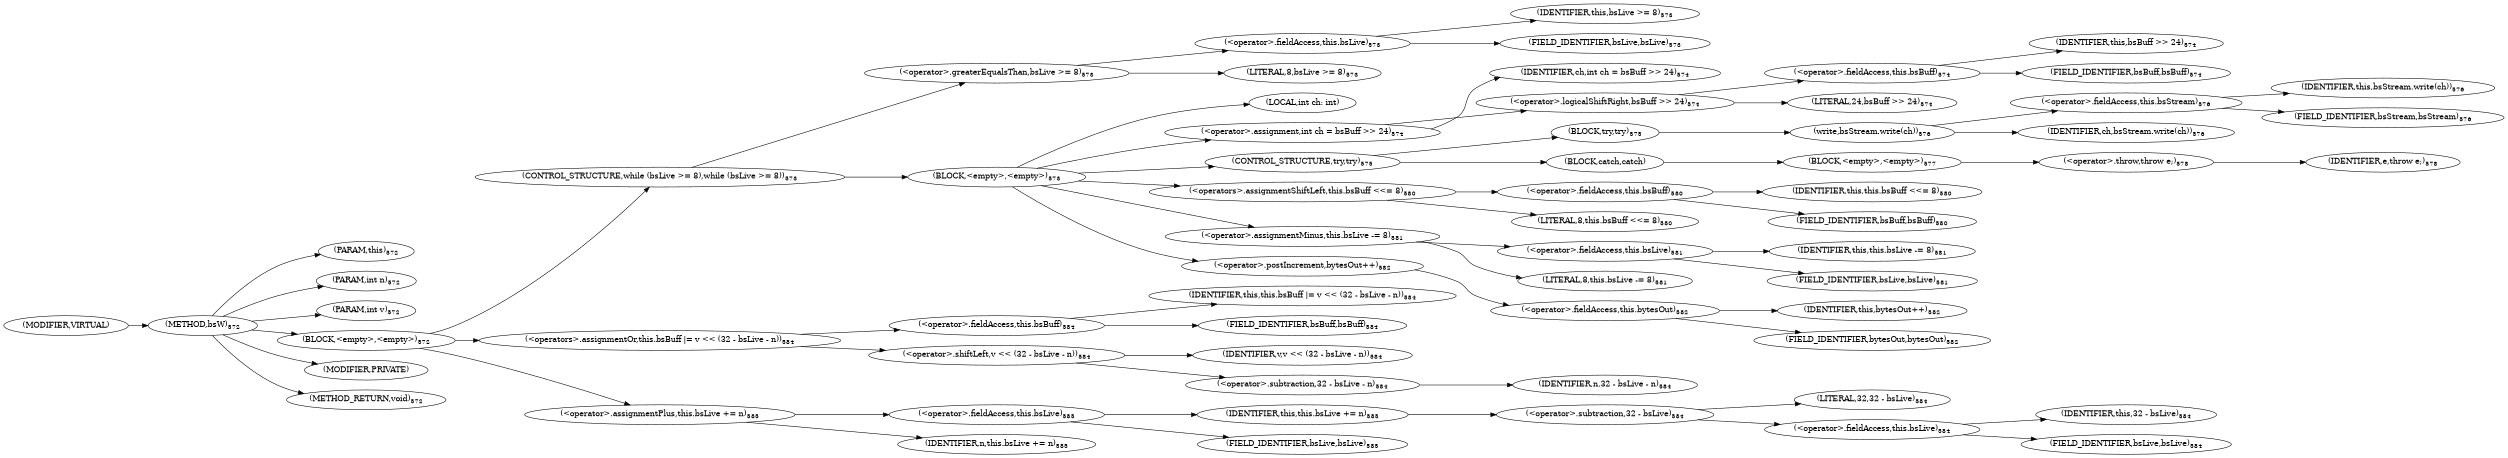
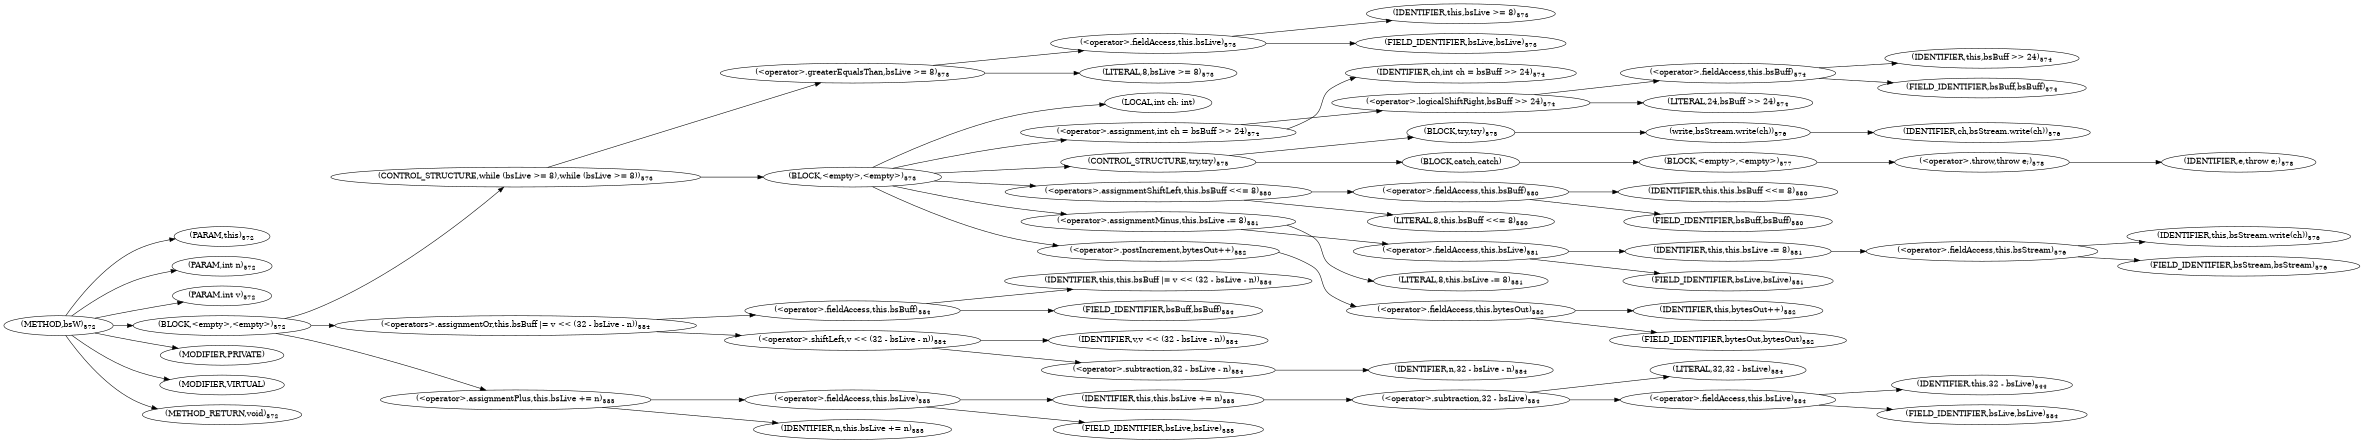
edge "(write,bsStream.write(ch))" -> "(<operator>.fieldAccess,this.bsStream)": now "(IDENTIFIER,this,this.bsLive -= 8)" -> "(<operator>.fieldAccess,this.bsStream)"
edge "(MODIFIER,VIRTUAL)" -> "(METHOD,bsW)": reversed
node "(IDENTIFIER,this,32 - bsLive)": text "584" -> "544"
